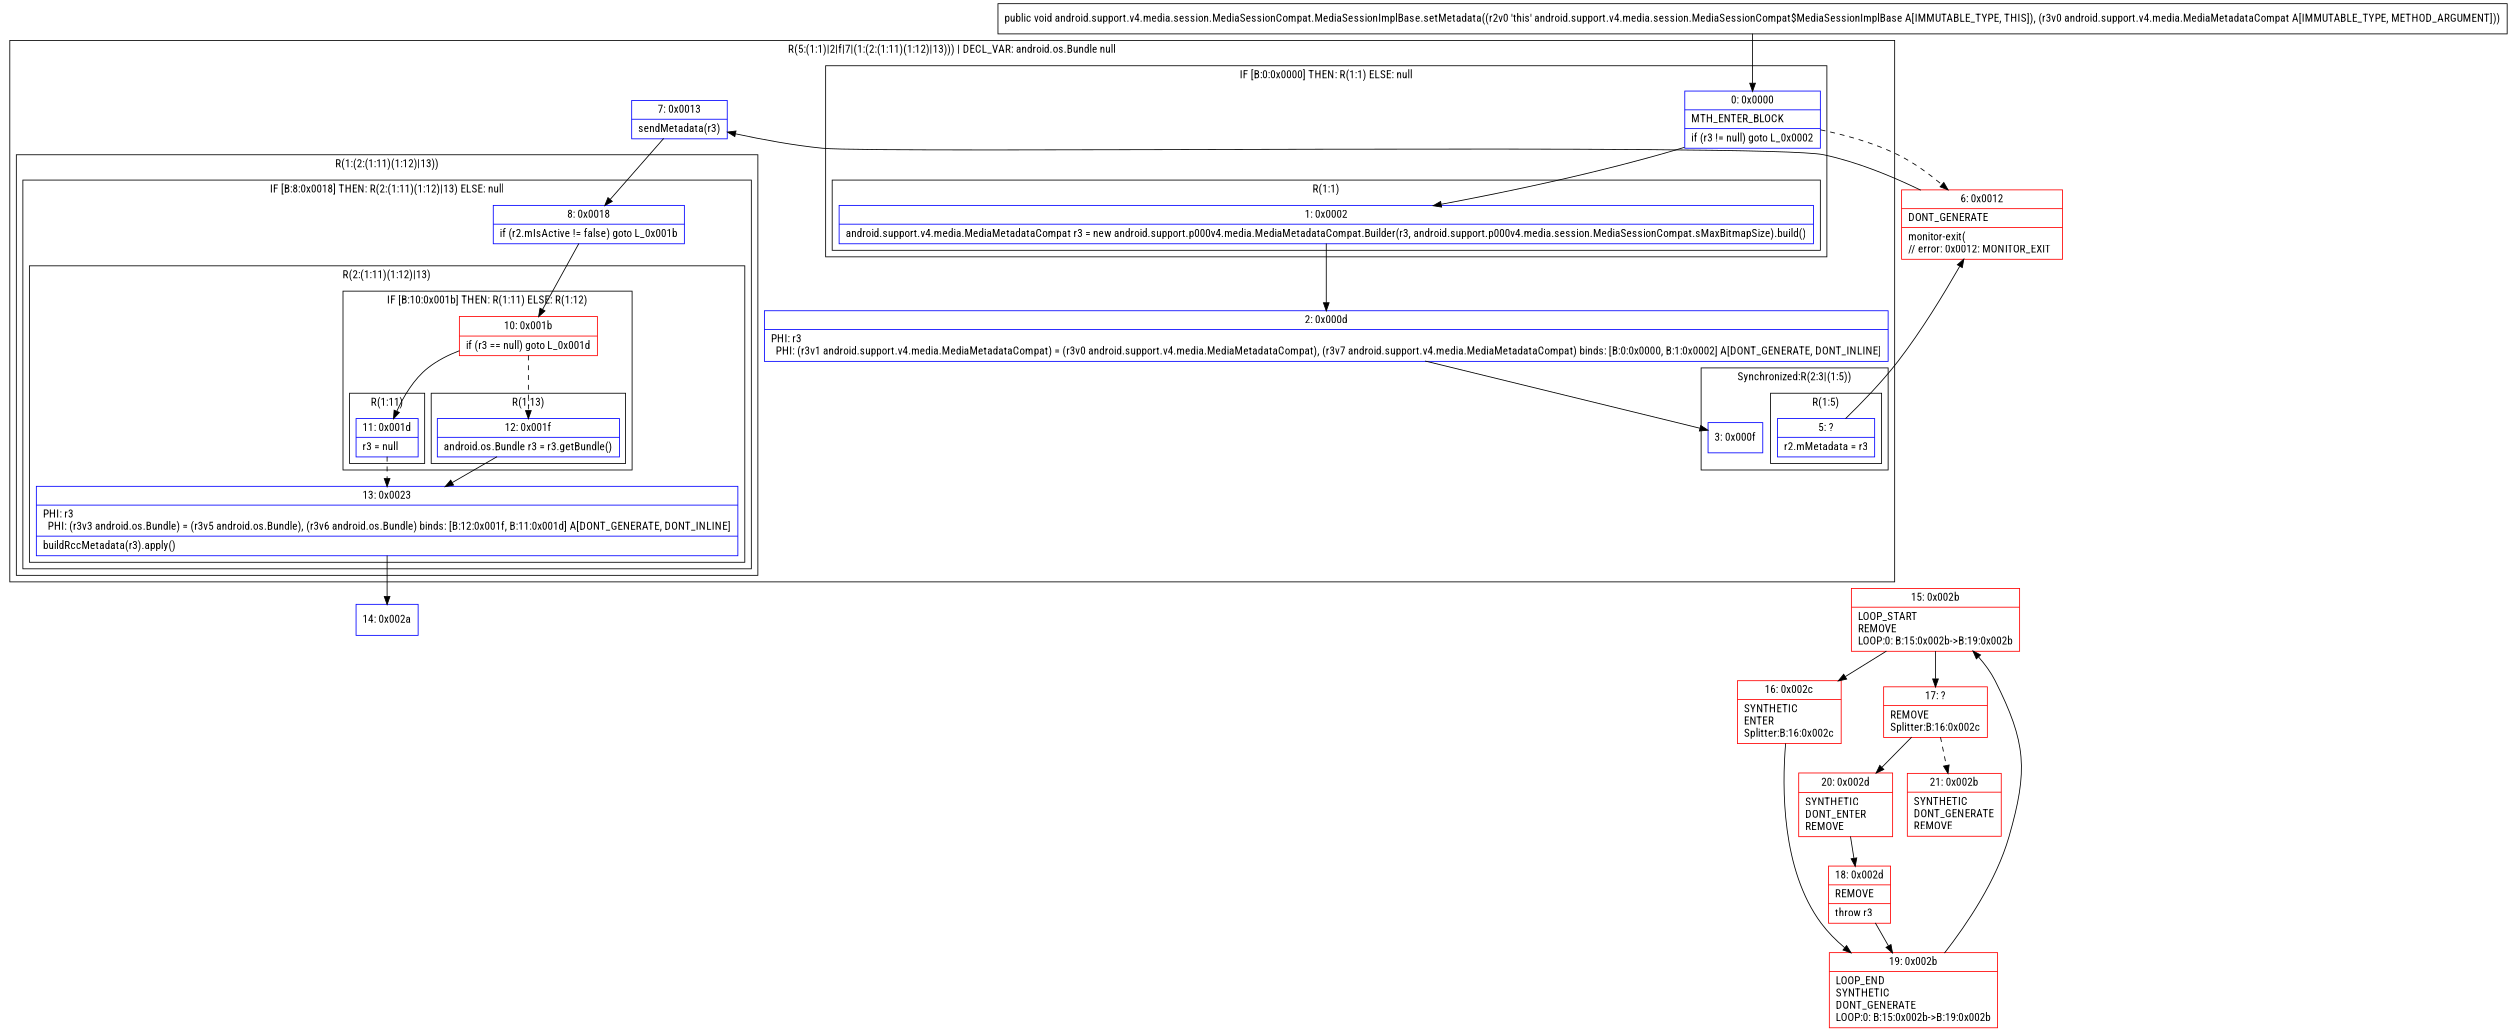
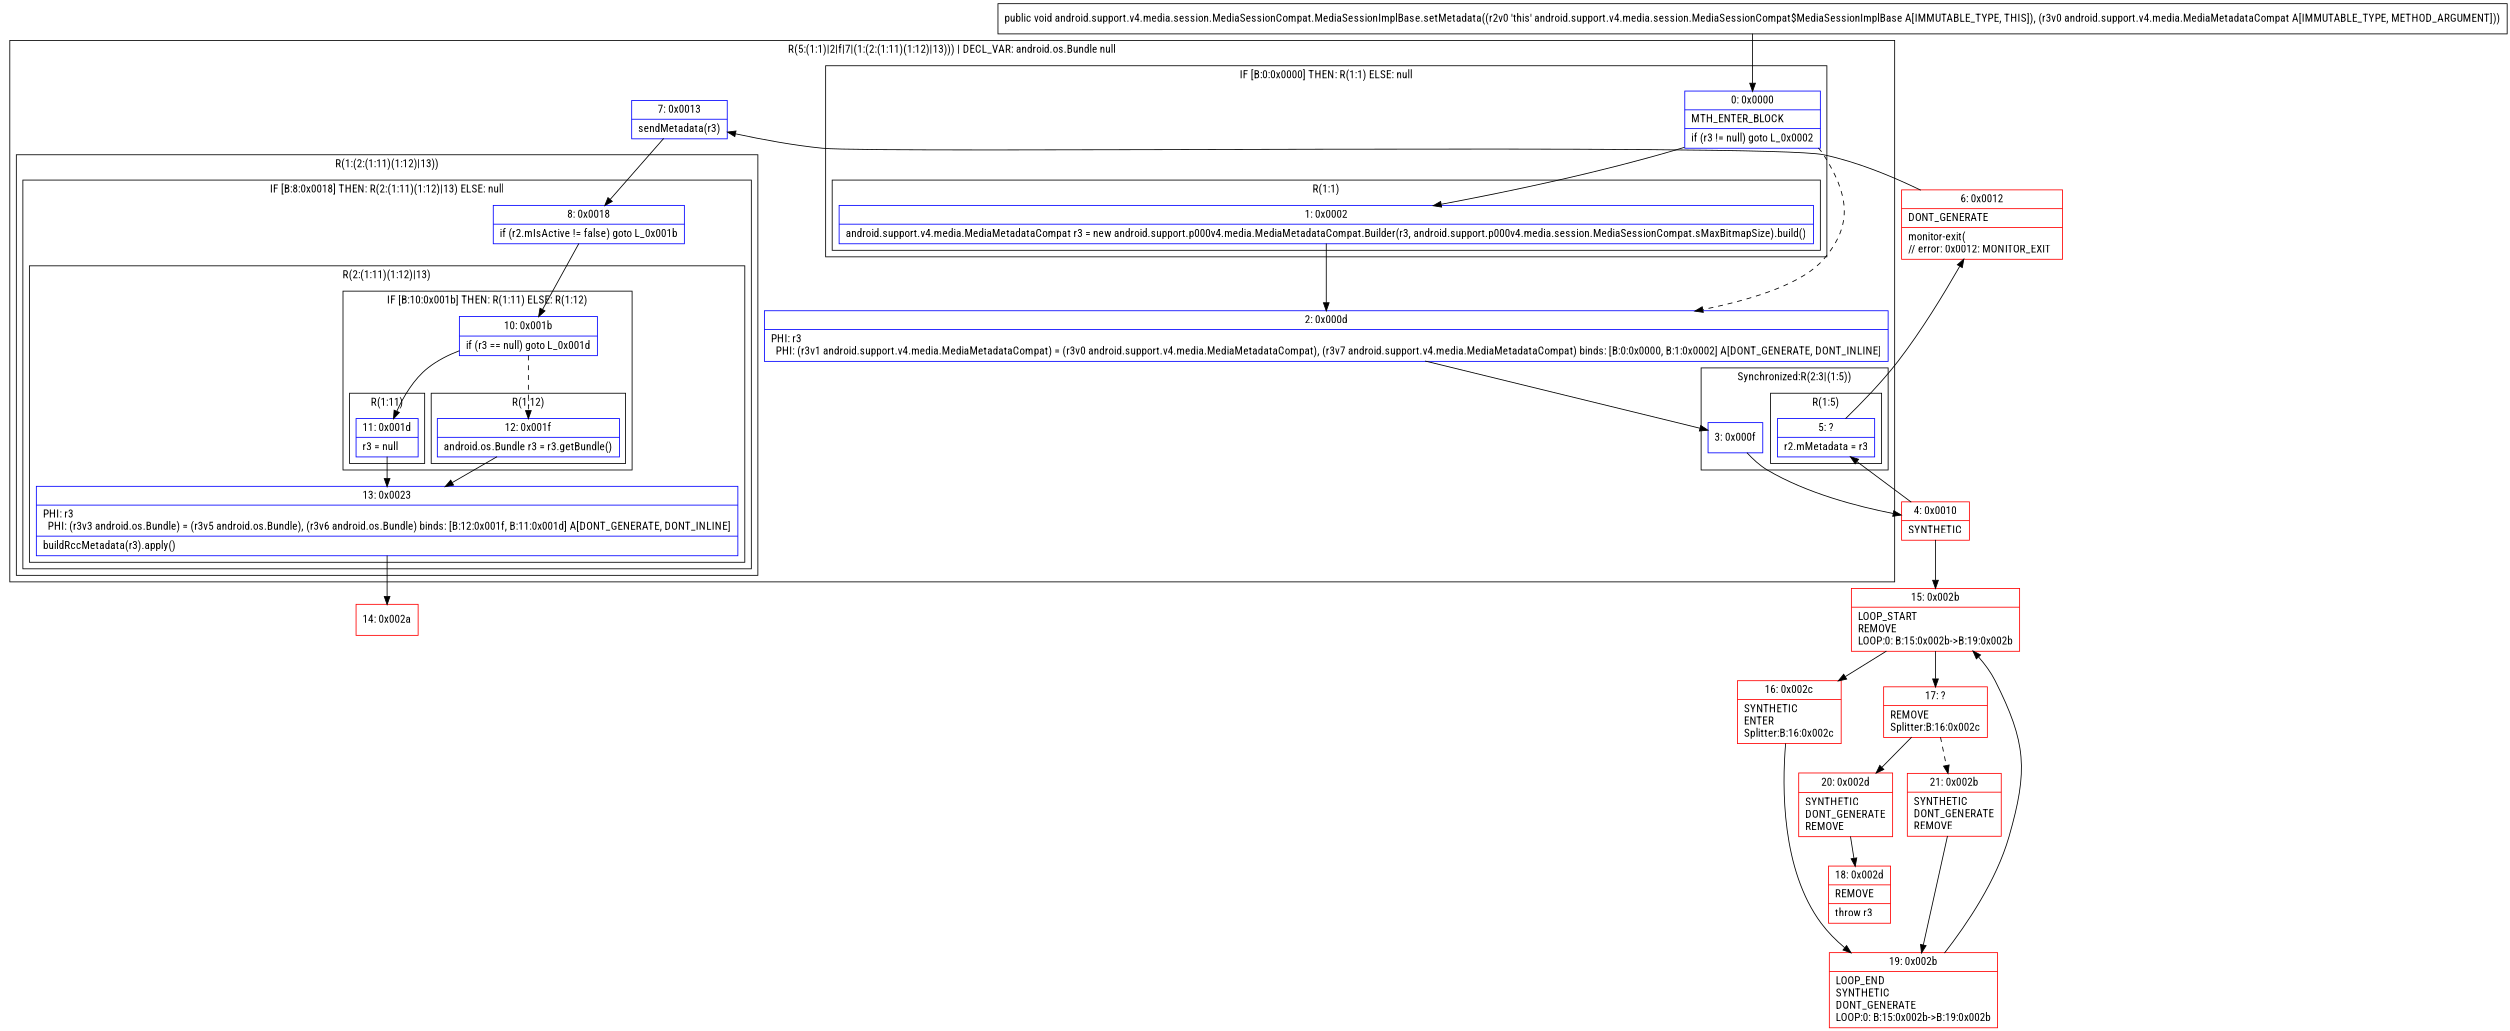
edge "0: 0x0000" -> "6: 0x0012": now "0: 0x0000" -> "2: 0x000d"
node "10: 0x001b": color red -> blue
cluster "R(1:13)": label "R(1:13)" -> "R(1:12)"
edge "11: 0x001d" -> "13: 0x0023": style dashed -> solid
node "4: 0x0010": added
node "14: 0x002a": color blue -> red
node "20: 0x002d": text "DONT_ENTER" -> "DONT_GENERATE"
edge "18: 0x002d" -> "19: 0x002b": now "21: 0x002b" -> "19: 0x002b"
